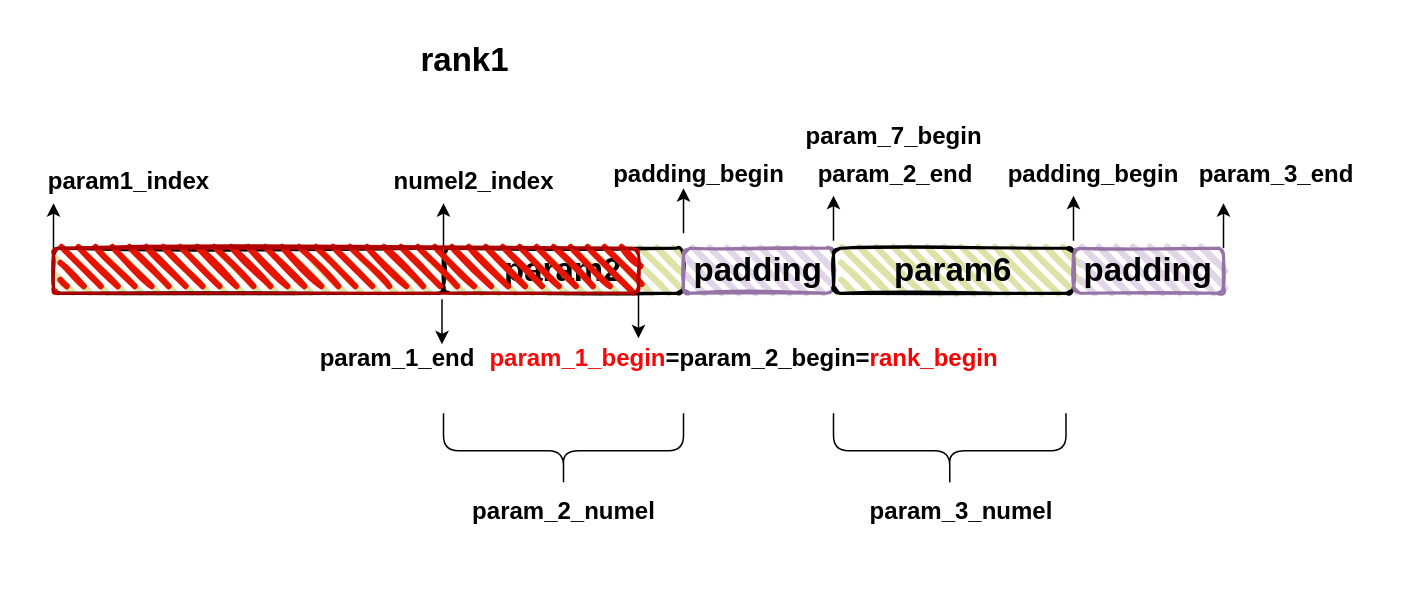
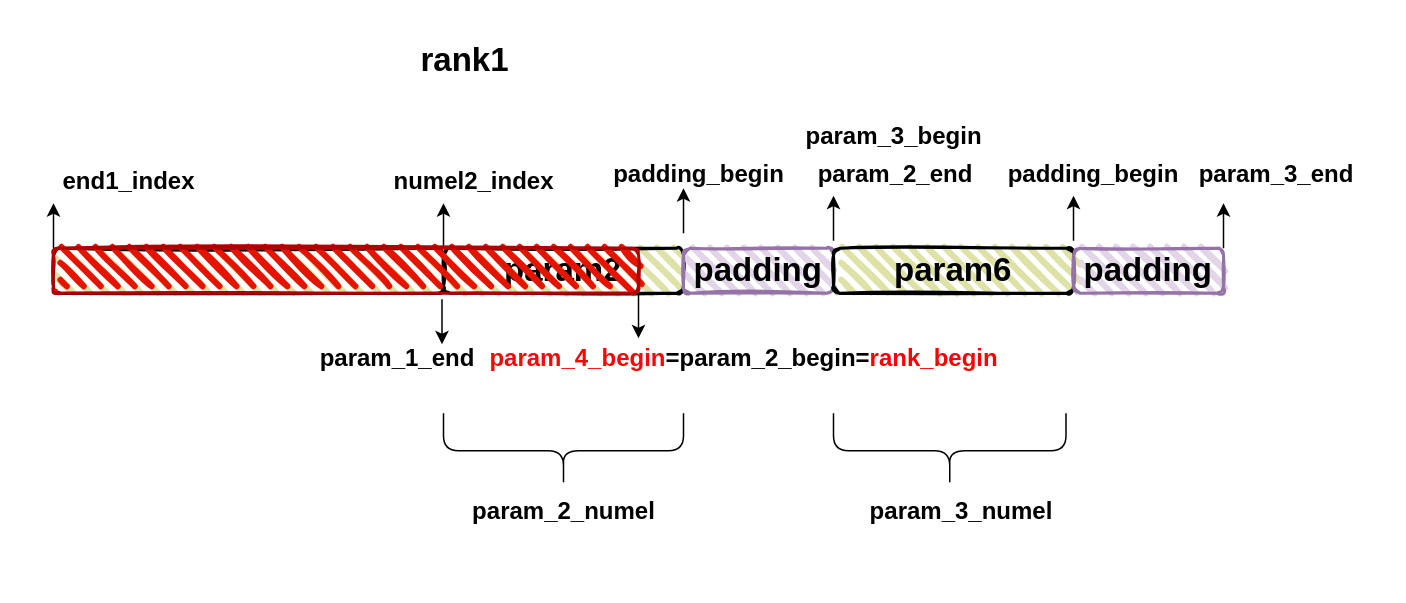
node "param_7_begin": label "param_7_begin" -> "param_3_begin"
node "param1_index": label "param1_index" -> "end1_index"
node "param_1_begin=param_2_begin=rank_begin": label "param_1_begin=param_2_begin=rank_begin" -> "param_4_begin=param_2_begin=rank_begin"
